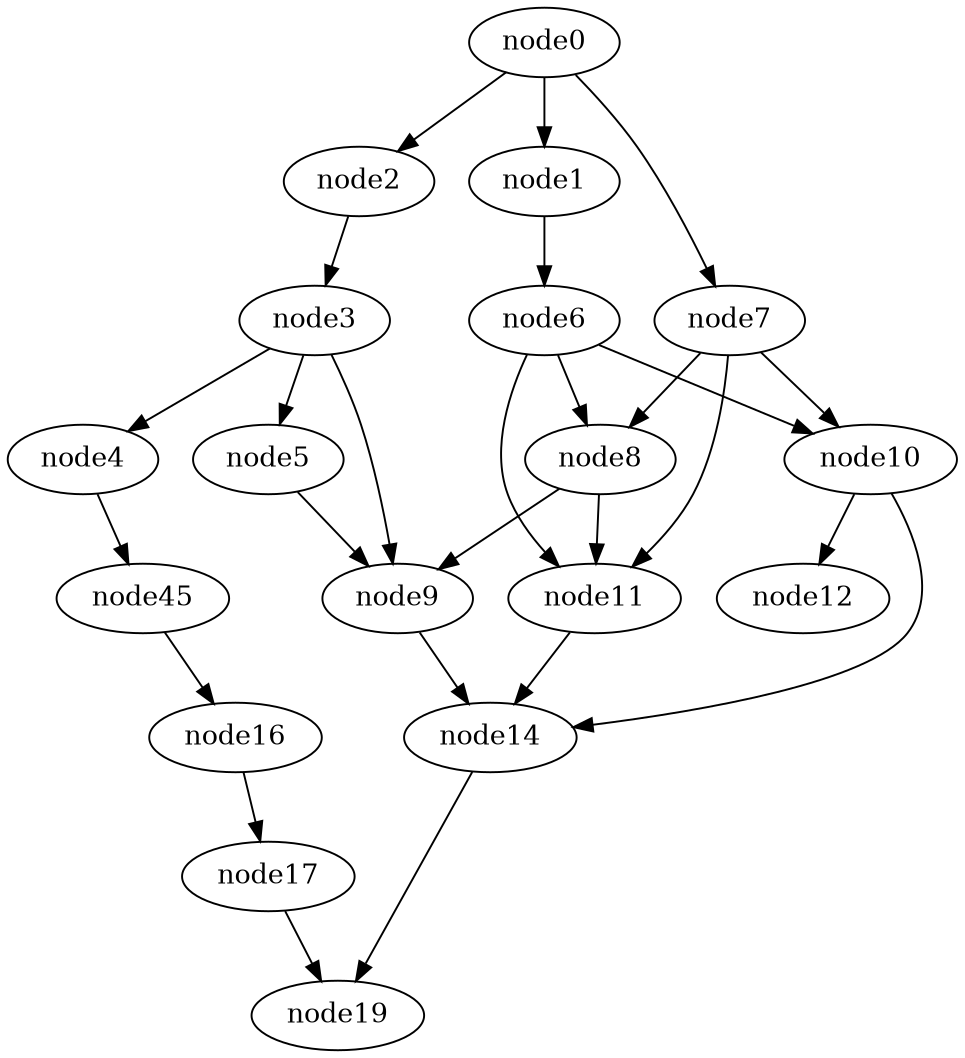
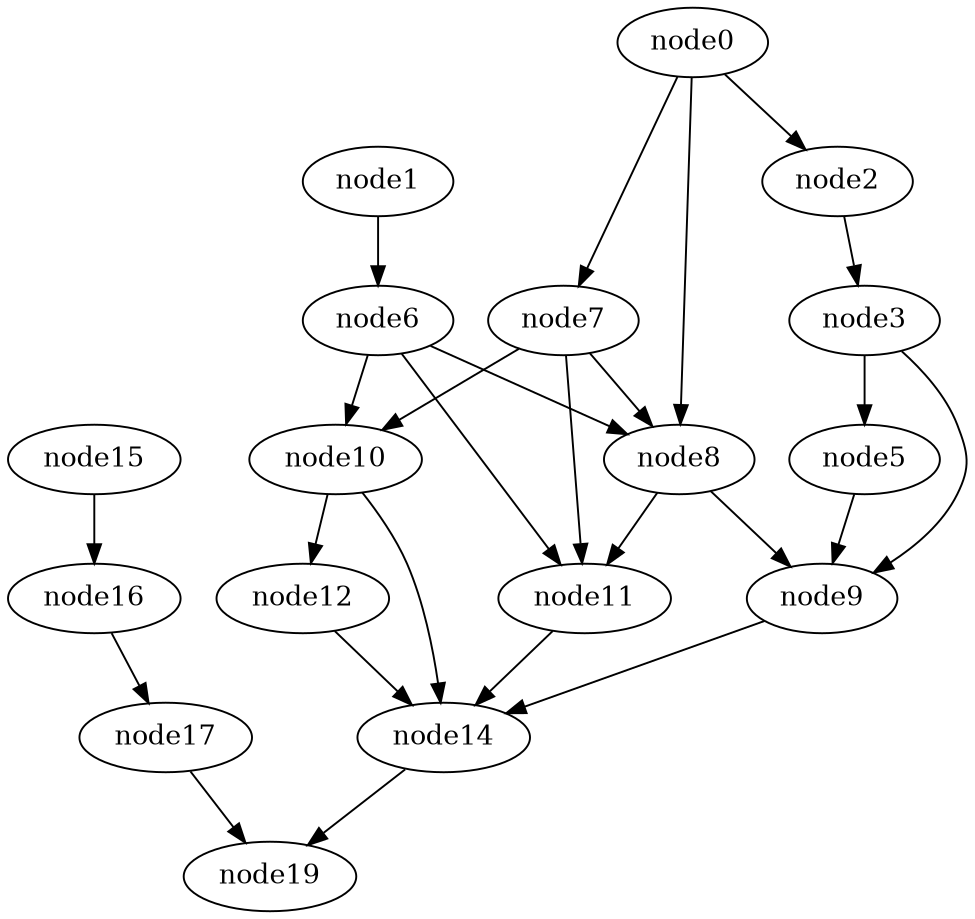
edge "node0" -> "node1": now "node0" -> "node8"
node "node4": removed
node "node45": label "node45" -> "node15"
edge "node12" -> "node14": added
